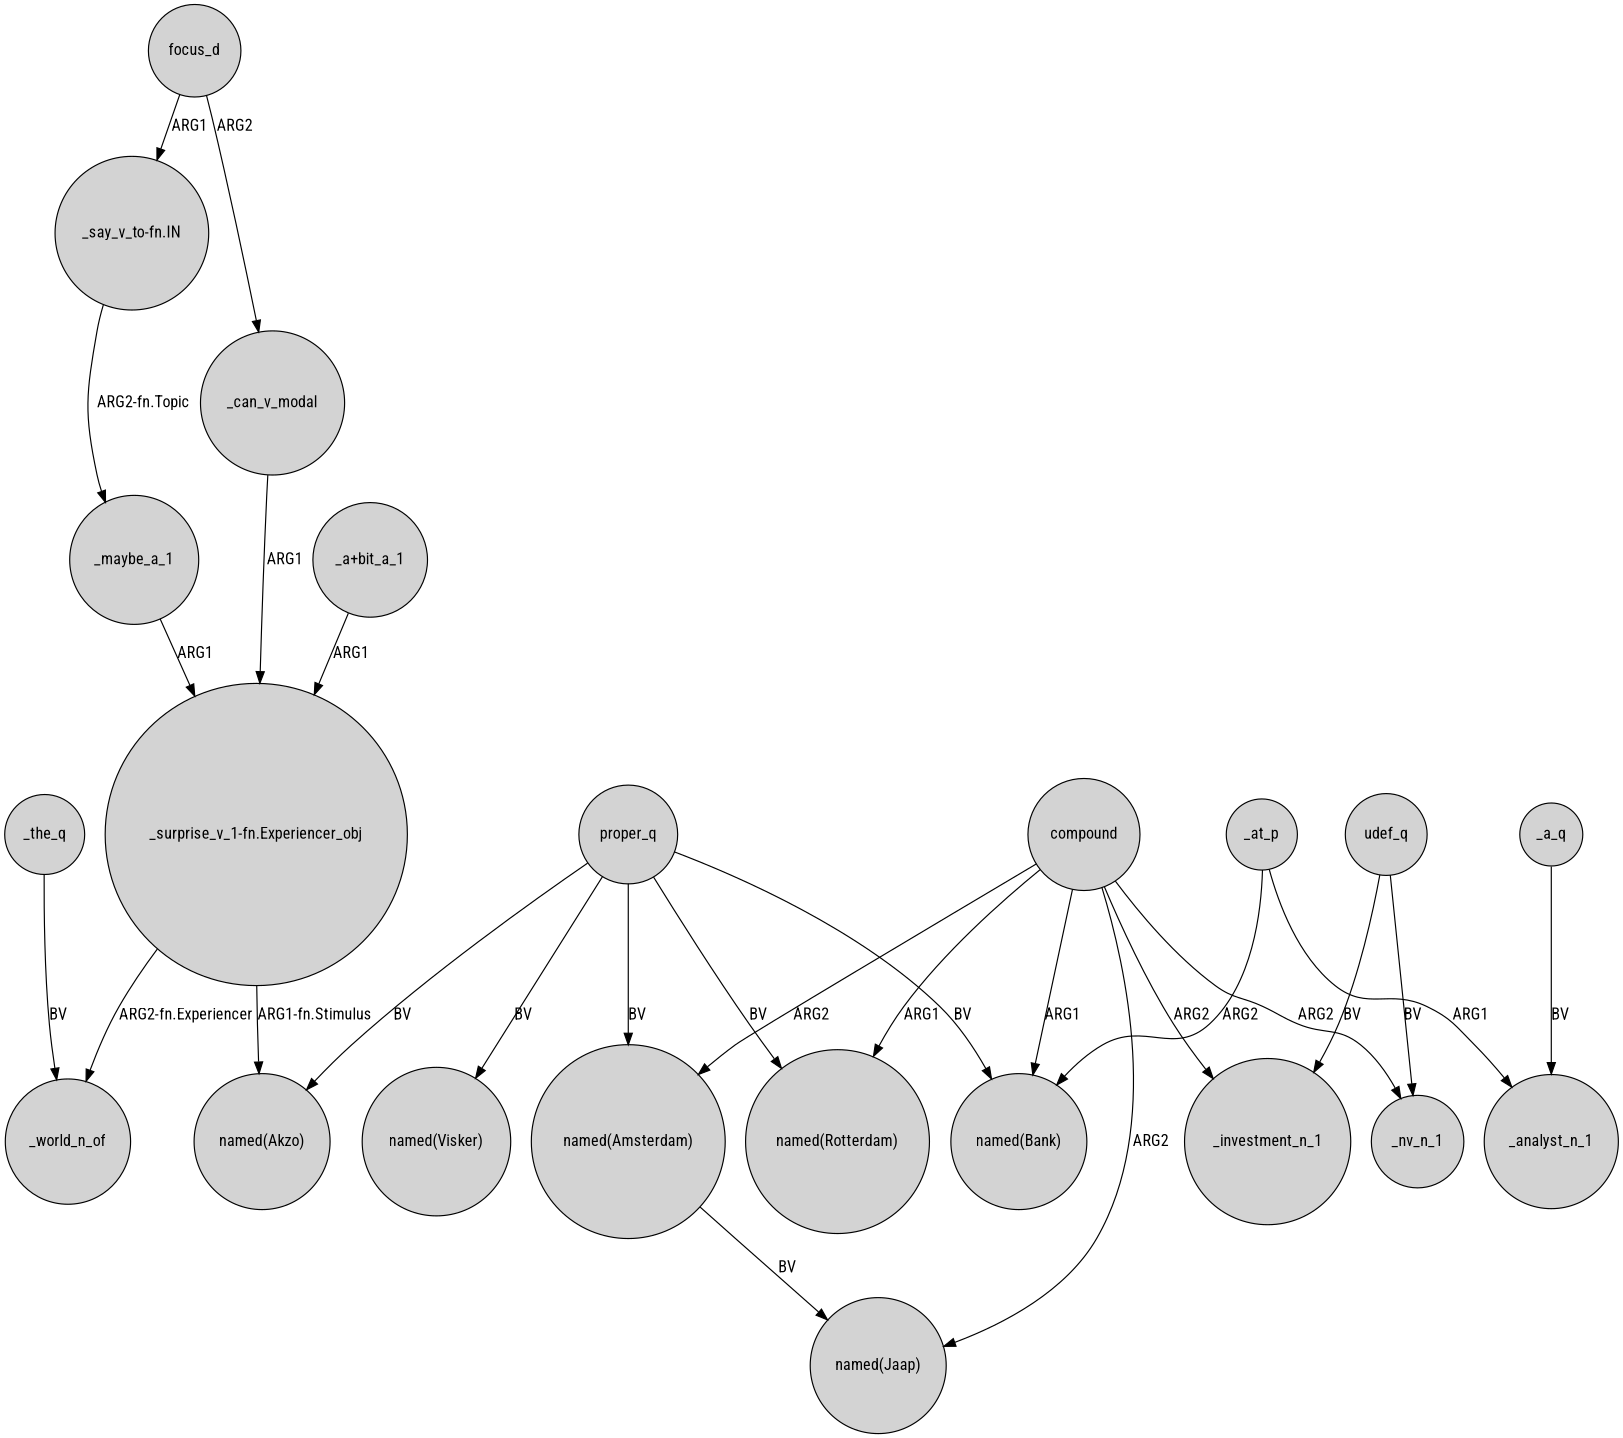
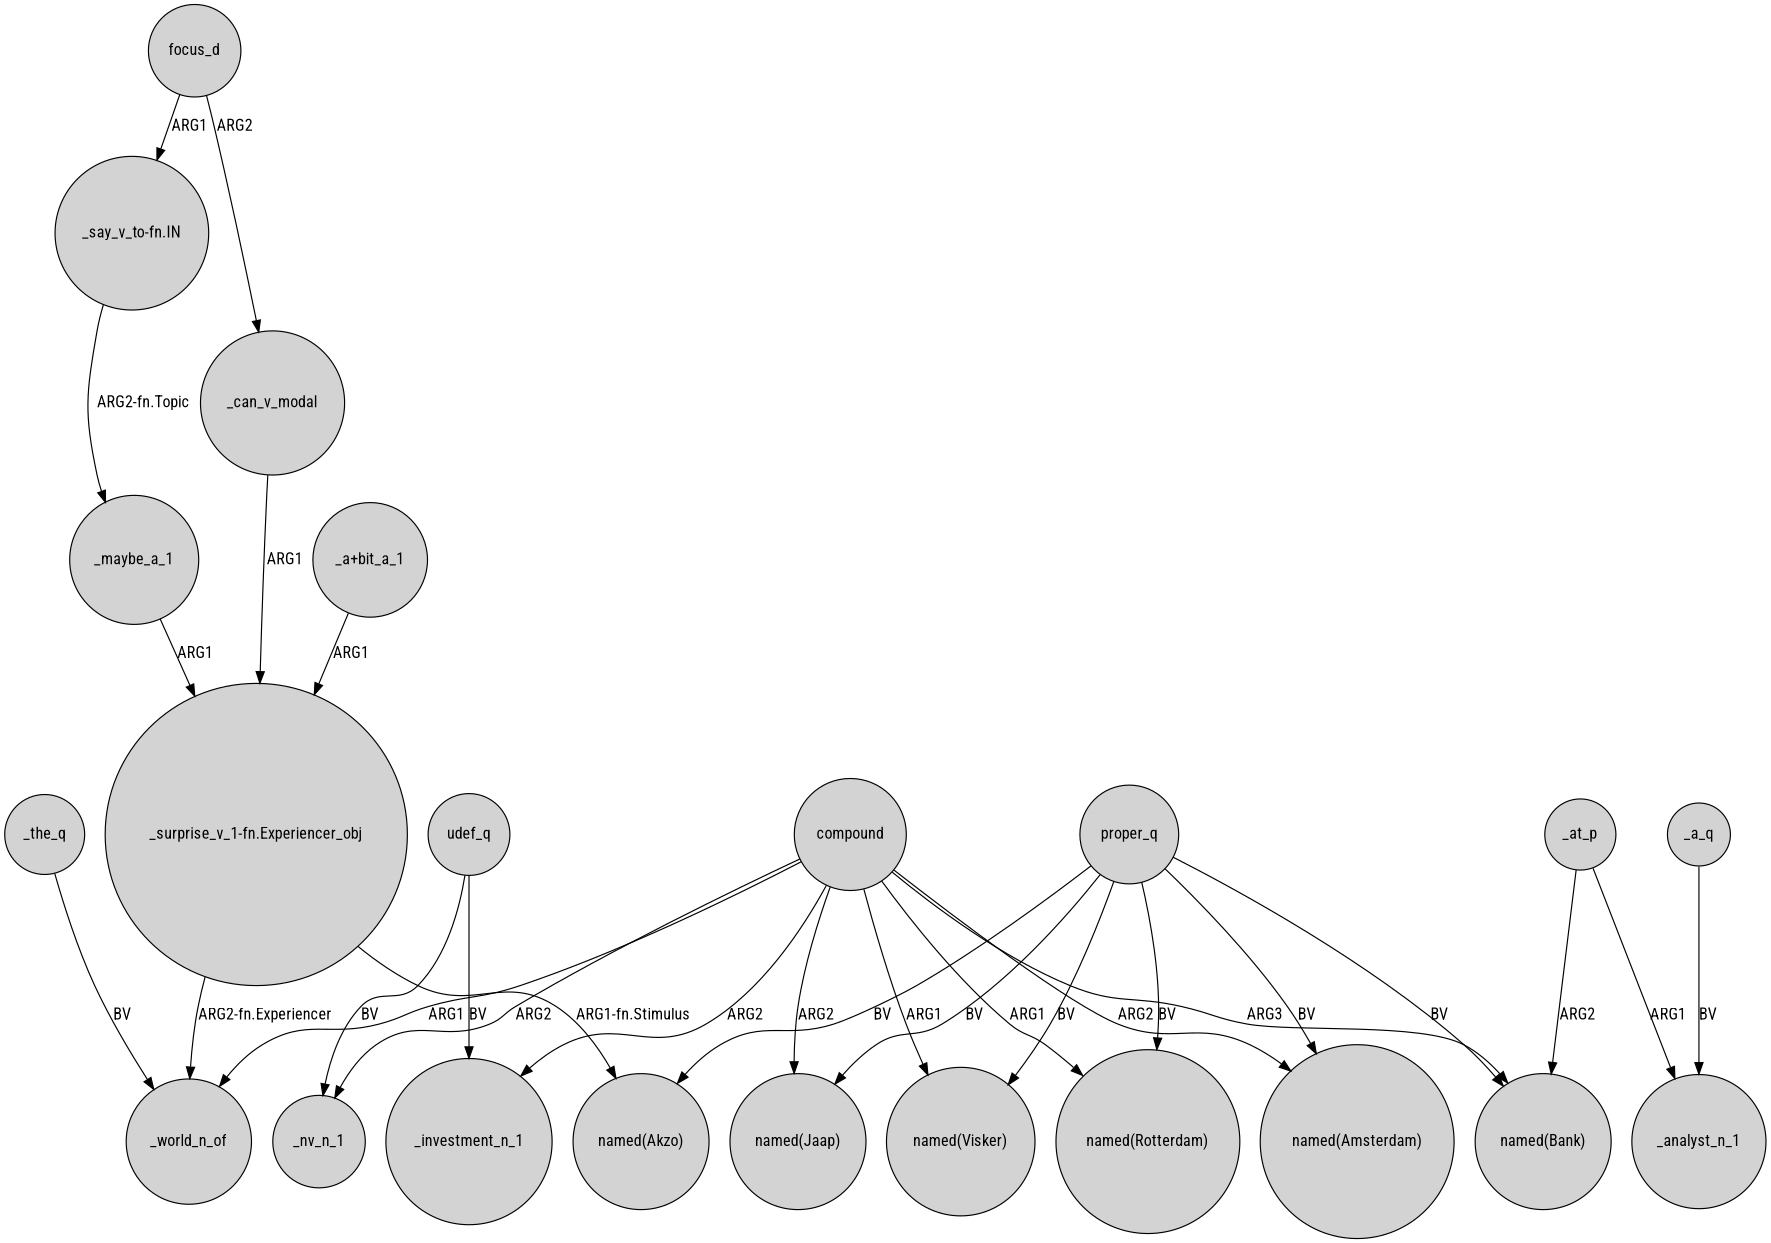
edge "compound" -> "named(Visker)": added, label "ARG1"
edge "compound" -> "_world_n_of": added, label "ARG1"
edge "compound" -> "named(Bank)": label "ARG1" -> "ARG3"
edge "named(Amsterdam)" -> "named(Jaap)": now "proper_q" -> "named(Jaap)"
